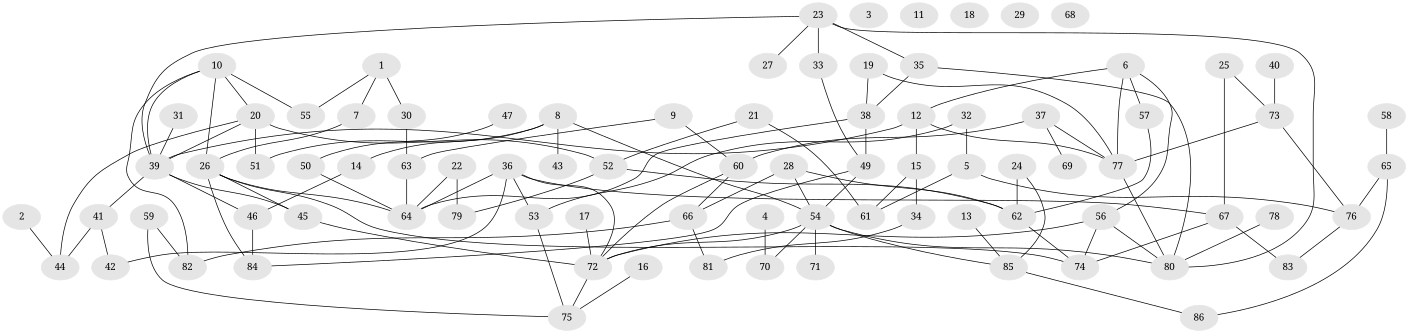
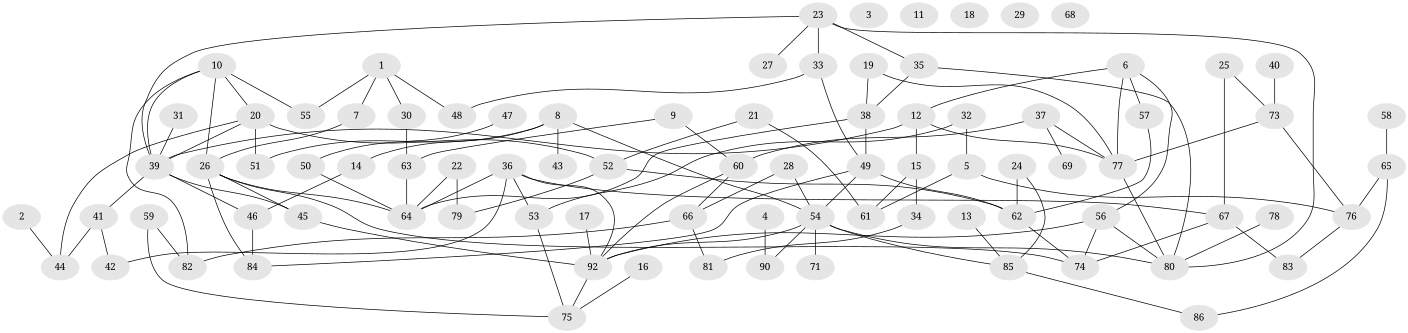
node "48": added
edge "28" -- "62": now "49" -- "62"
node "72": label "72" -> "92"
node "70": label "70" -> "90"
